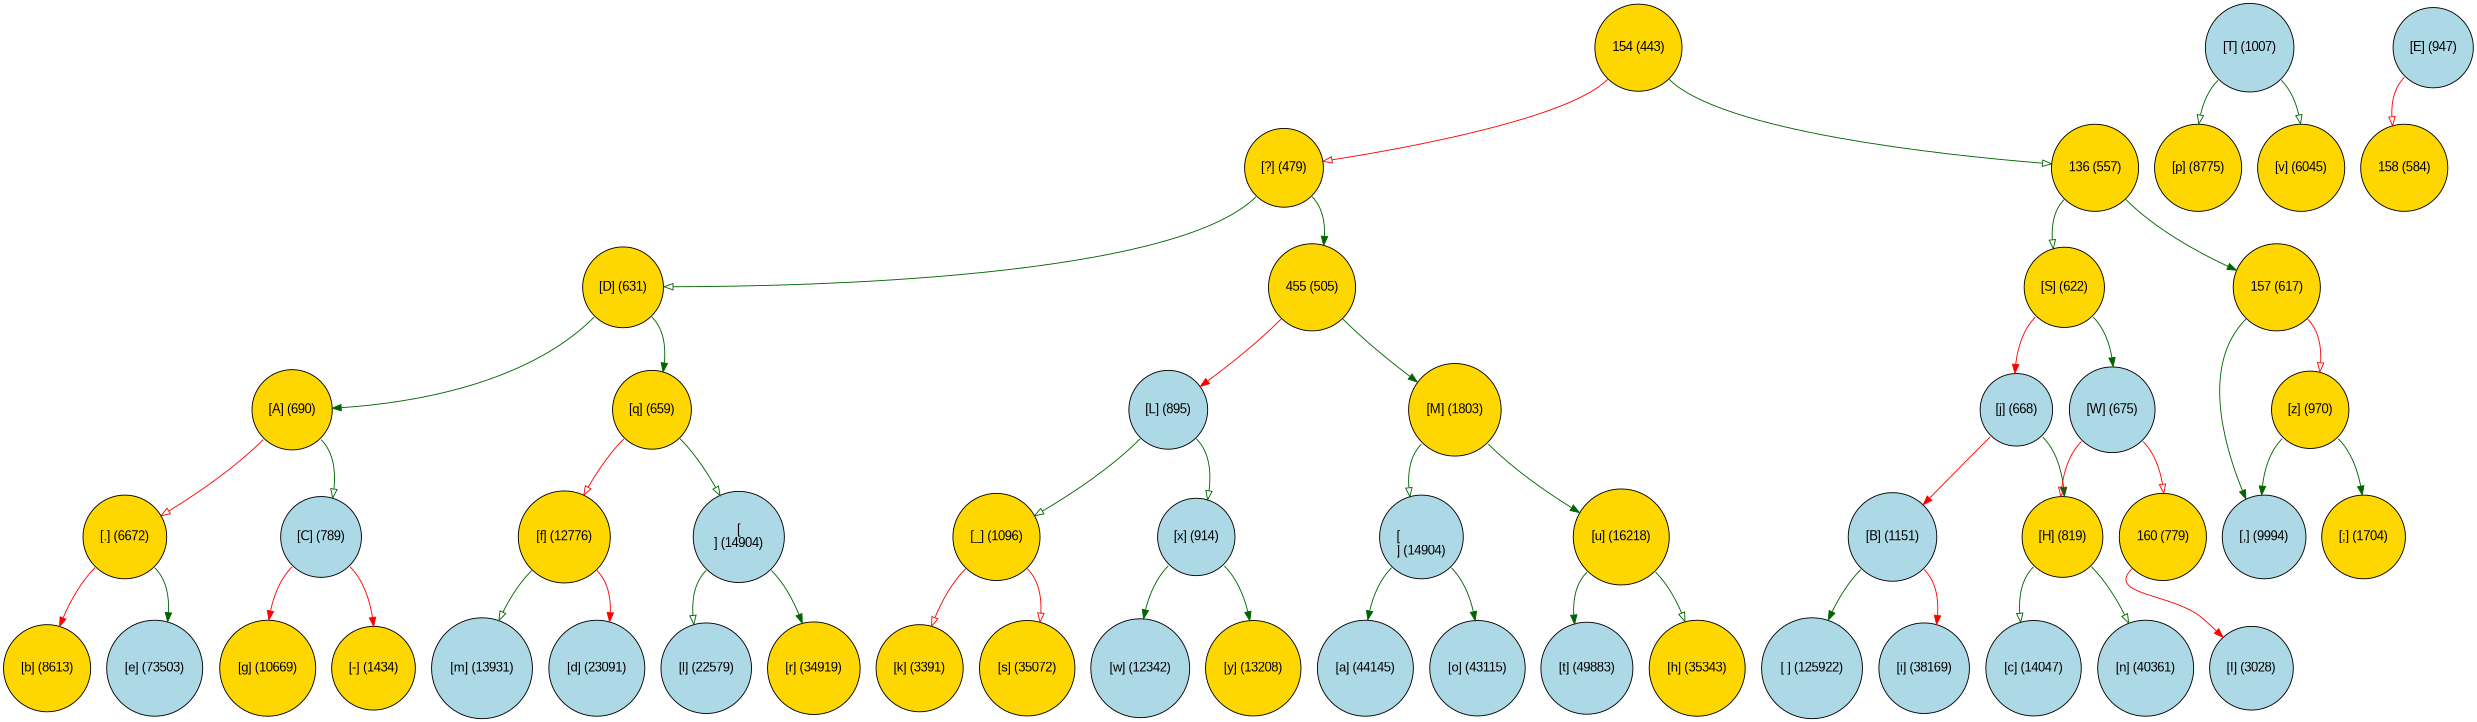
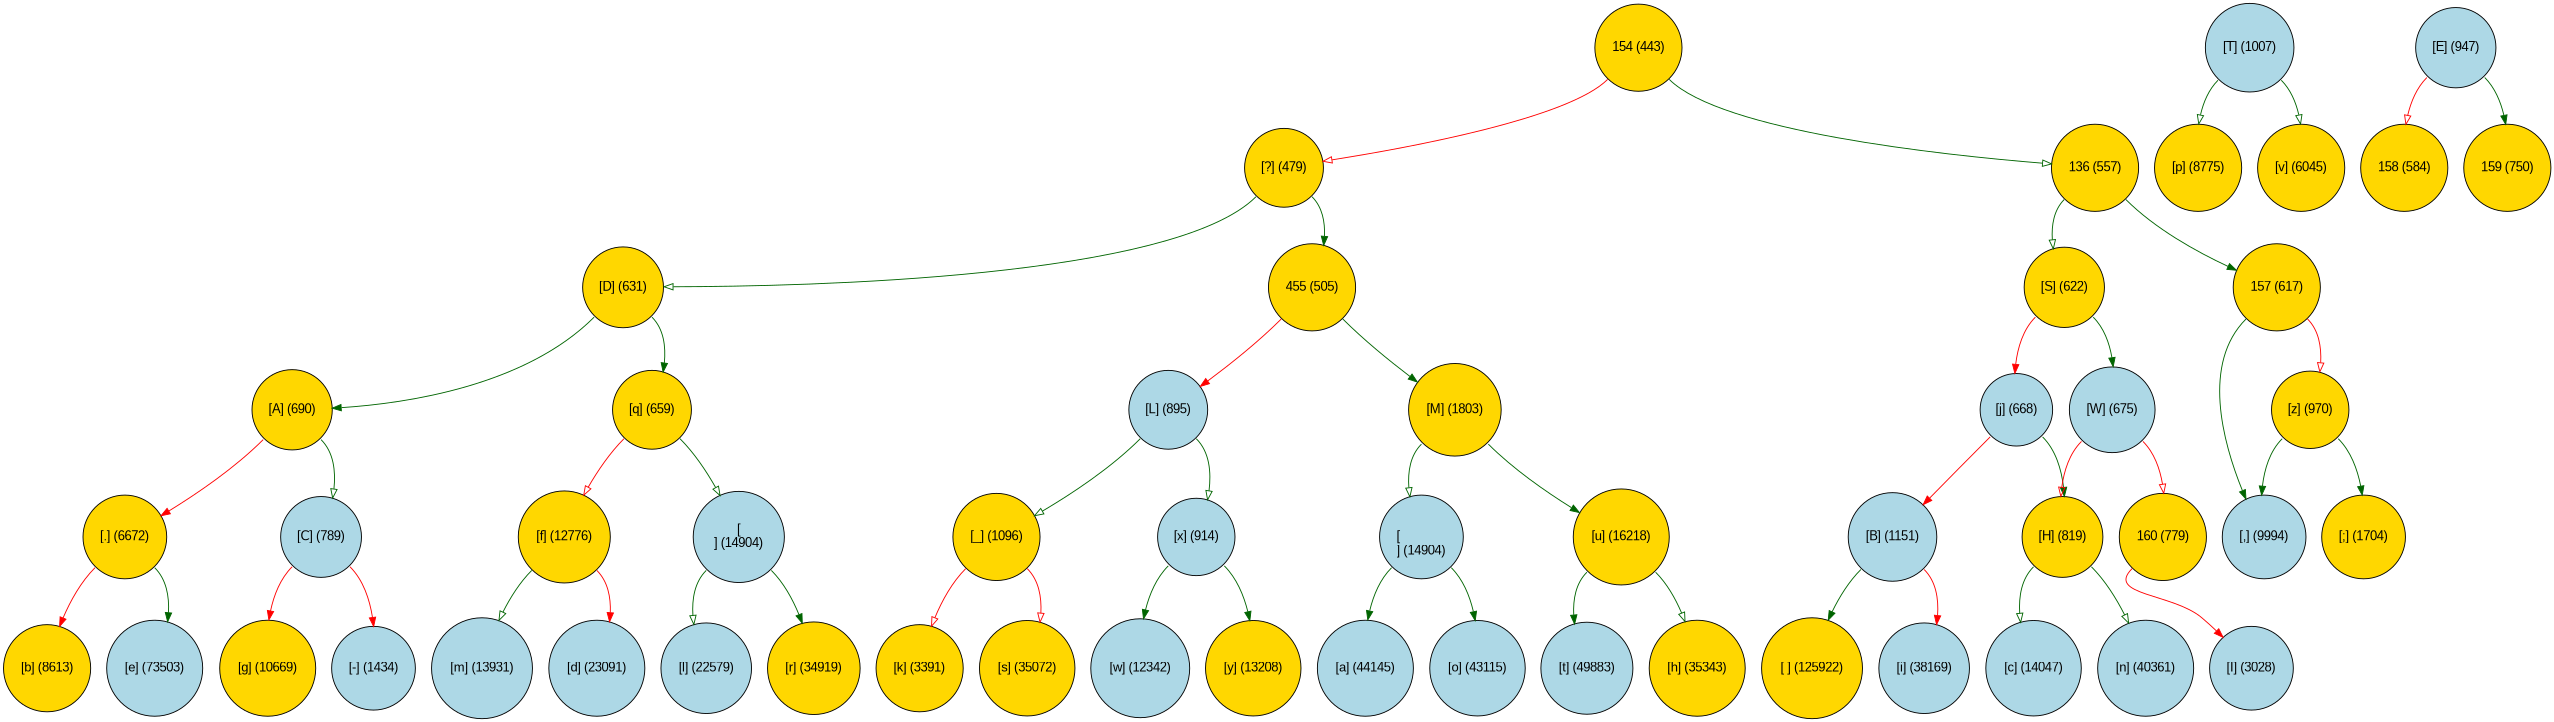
node "159 (750)": added
edge "[A] (690)" -> "[.] (6672)": arrowhead onormal -> normal
node "[-] (1434)": fillcolor gold -> lightblue
node "[ ] (125922)": fillcolor lightblue -> gold
